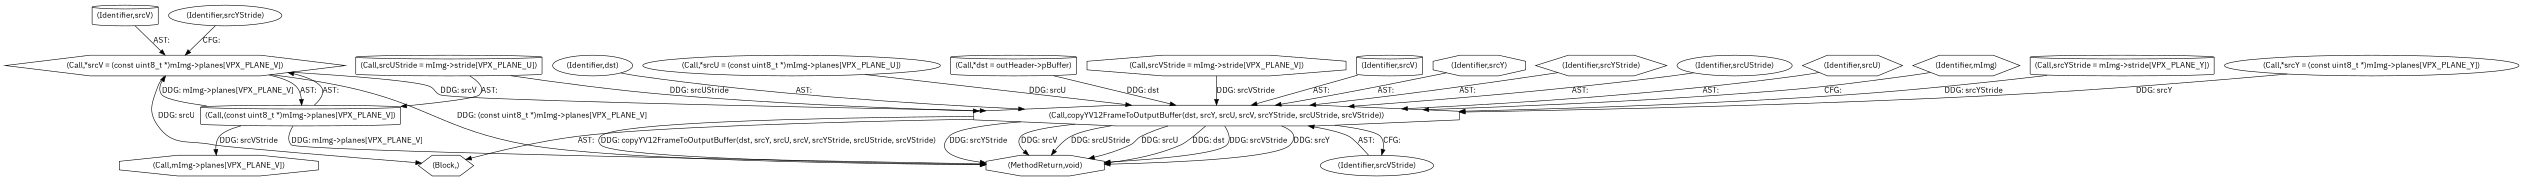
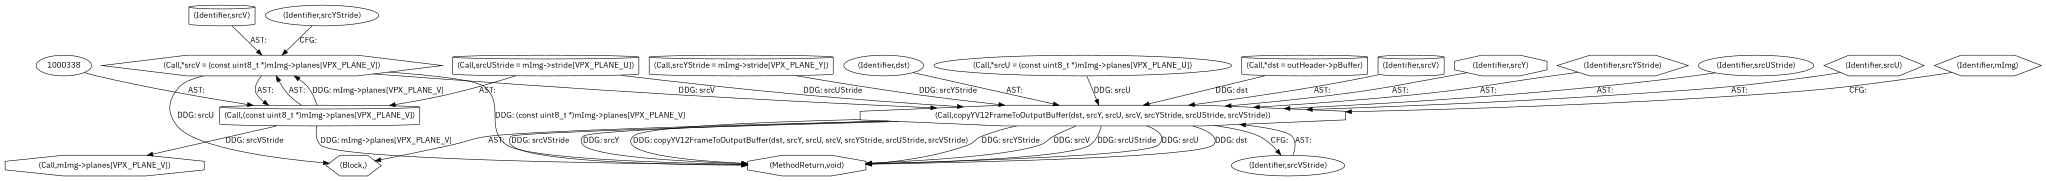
node "1000338": added
node "(Call,srcVStride = mImg->stride[VPX_PLANE_V])": removed
node "(Call,*srcY = (const uint8_t *)mImg->planes[VPX_PLANE_Y])": removed
